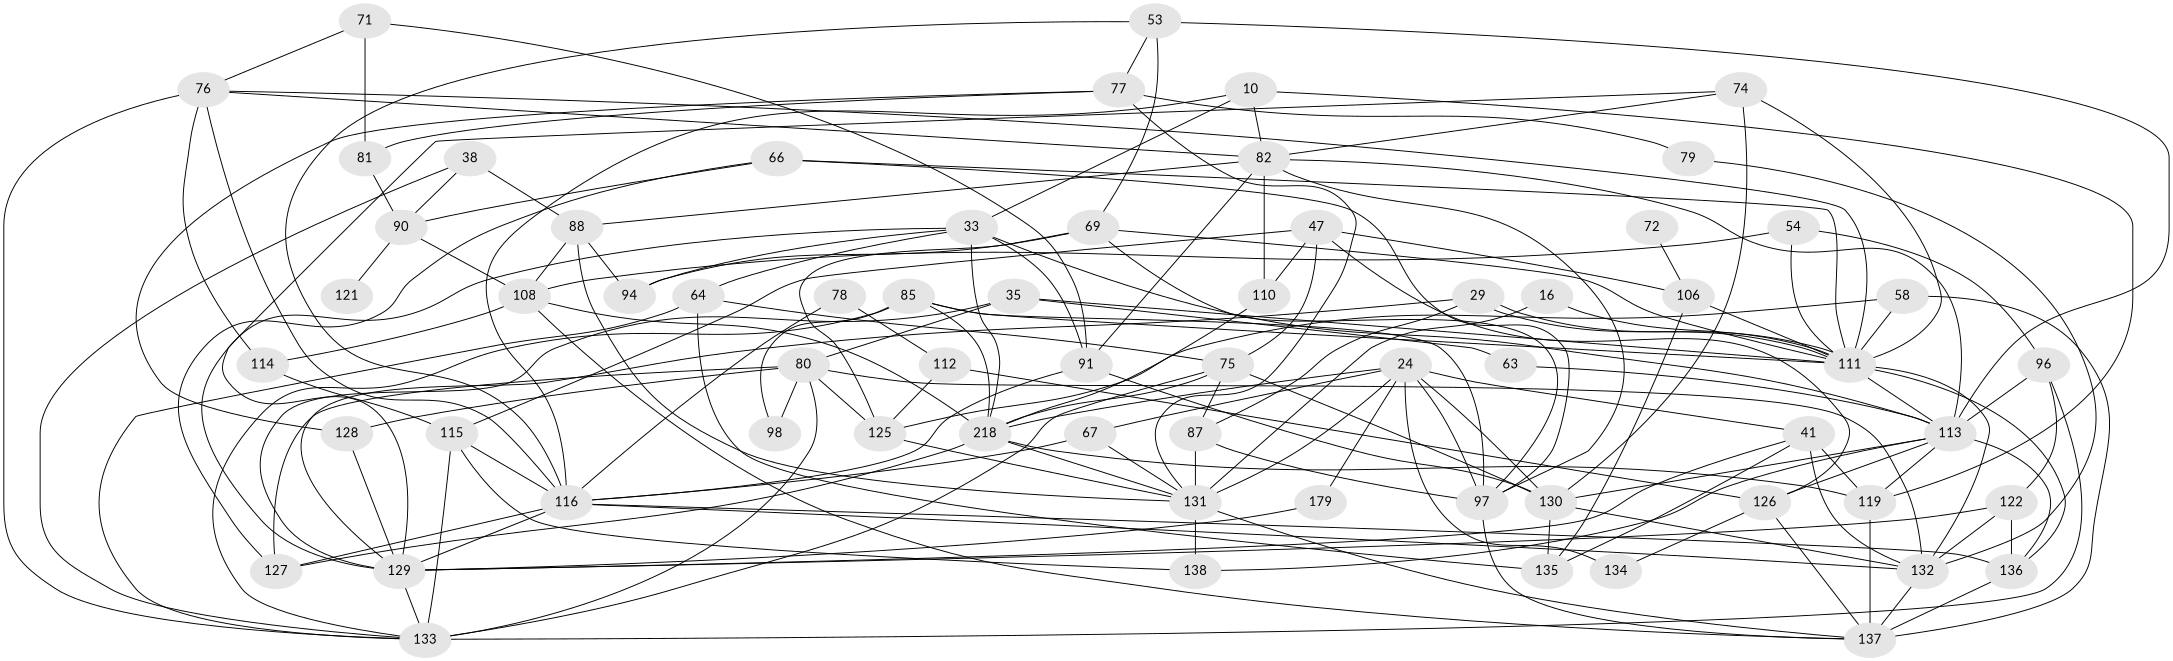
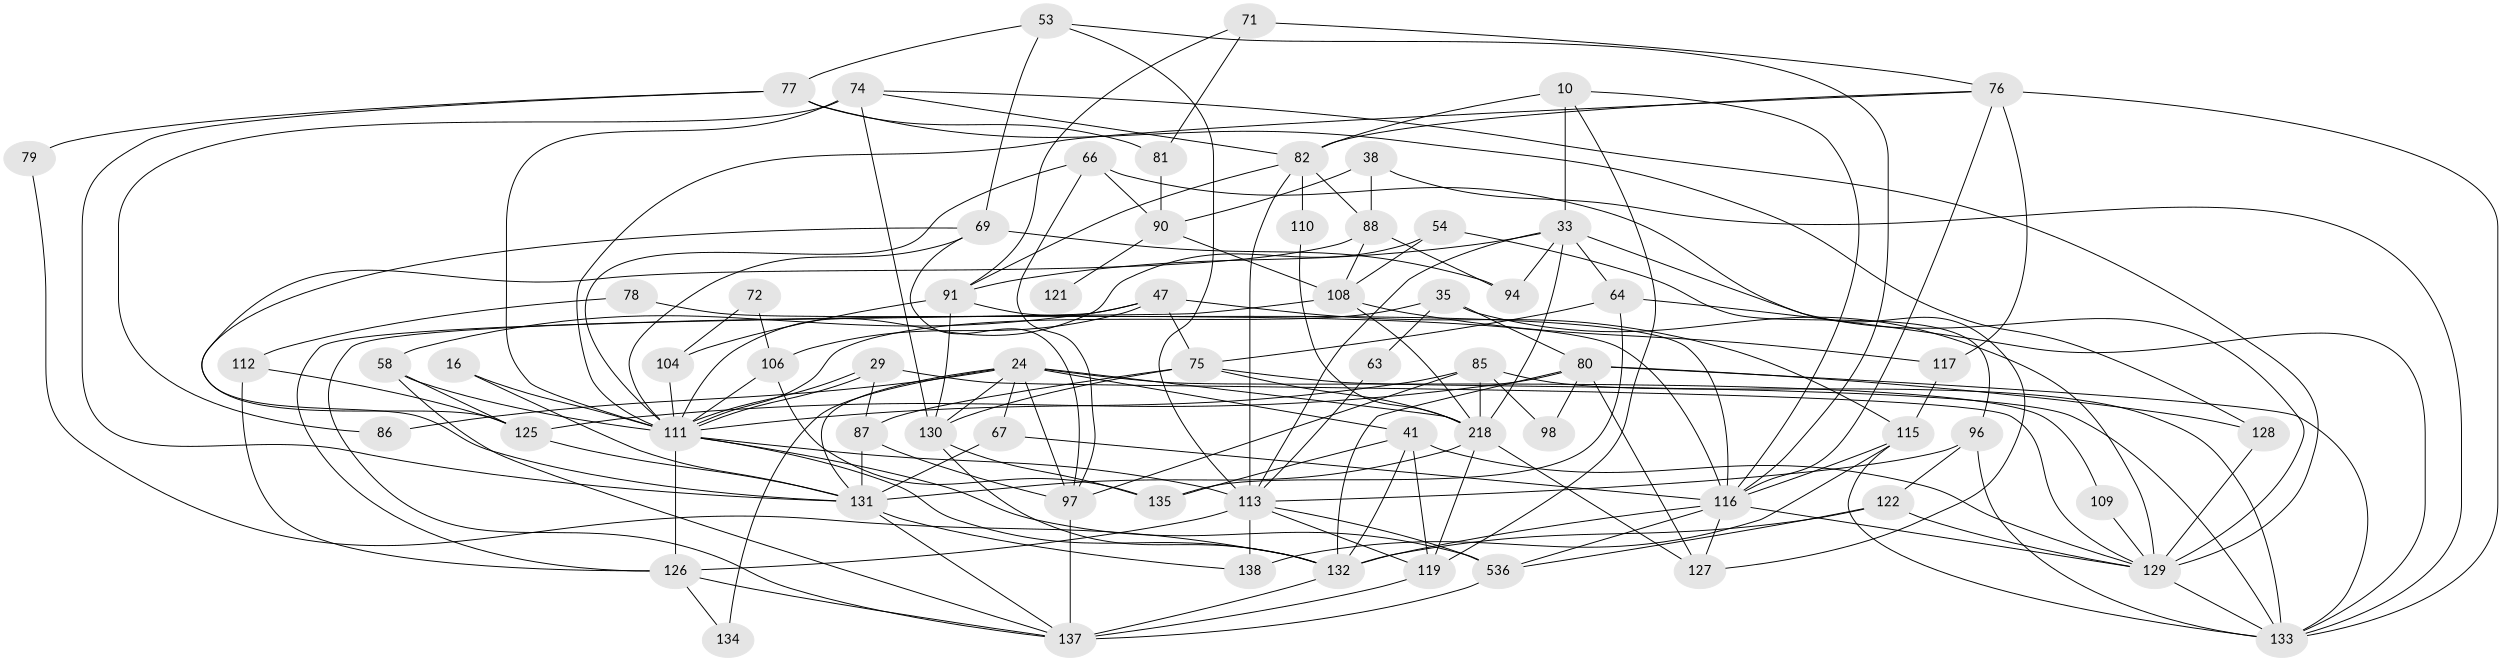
edge "82" -- "97": removed
edge "47" -- "110": now "47" -- "58"
node "114": label "114" -> "117"
node "104": added
node "86": added
edge "113" -- "130": removed
edge "111" -- "126": added
node "179": label "179" -> "109"
node "136": label "136" -> "536"
